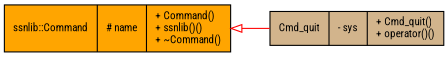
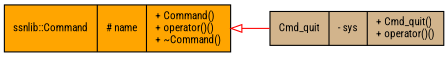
node "ssnlib::Command": text "+ ssnlib()()" -> "+ operator()()"
